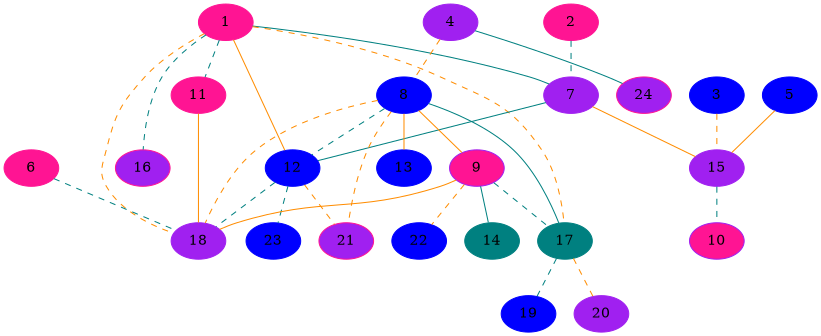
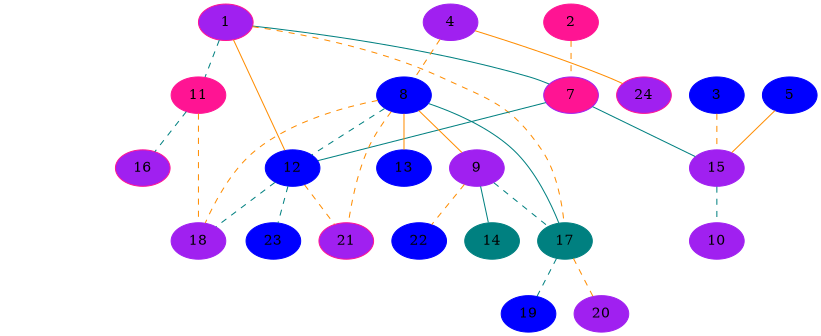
node "1": fillcolor deeppink -> purple
edge "4" -- "24": color teal -> darkorange
edge "2" -- "7": color teal -> darkorange
edge "1" -- "16": now "11" -- "16"
node "7": fillcolor purple -> deeppink
edge "1" -- "18": removed
edge "7" -- "15": color darkorange -> teal
node "6": removed
edge "11" -- "18": style solid -> dashed
node "9": fillcolor deeppink -> purple
edge "9" -- "18": removed
node "10": fillcolor deeppink -> purple
